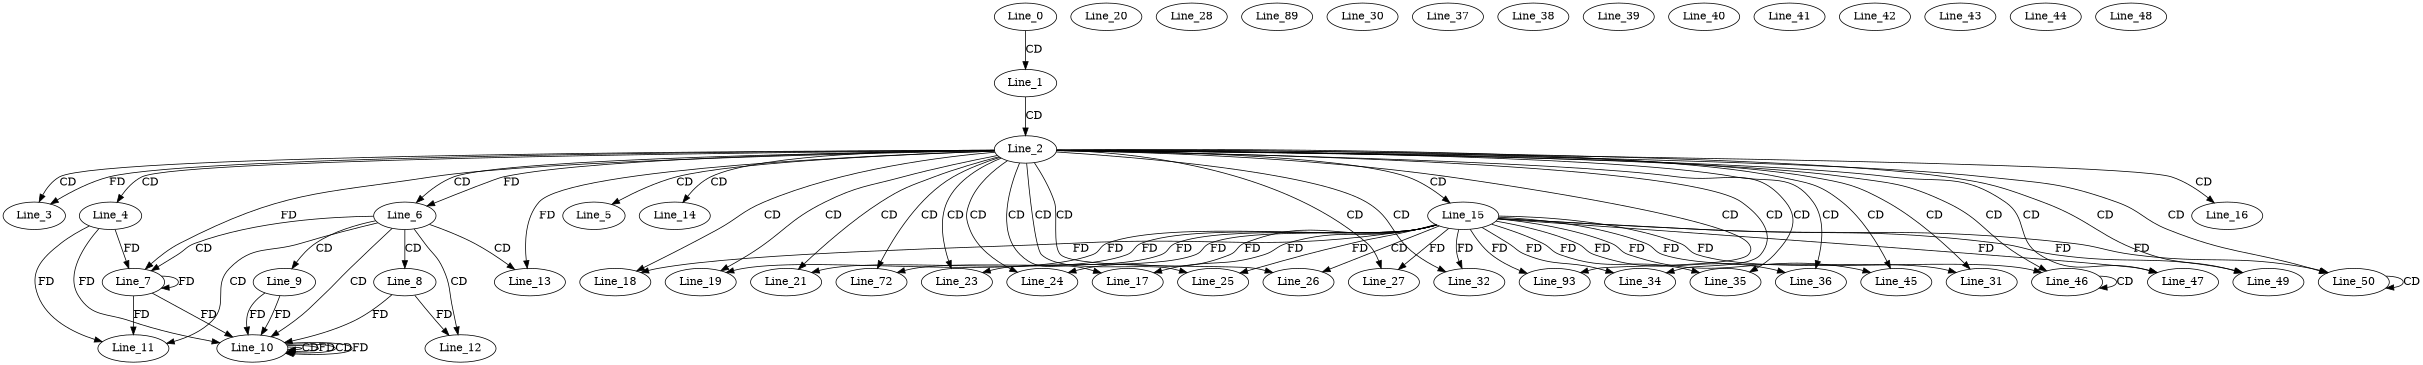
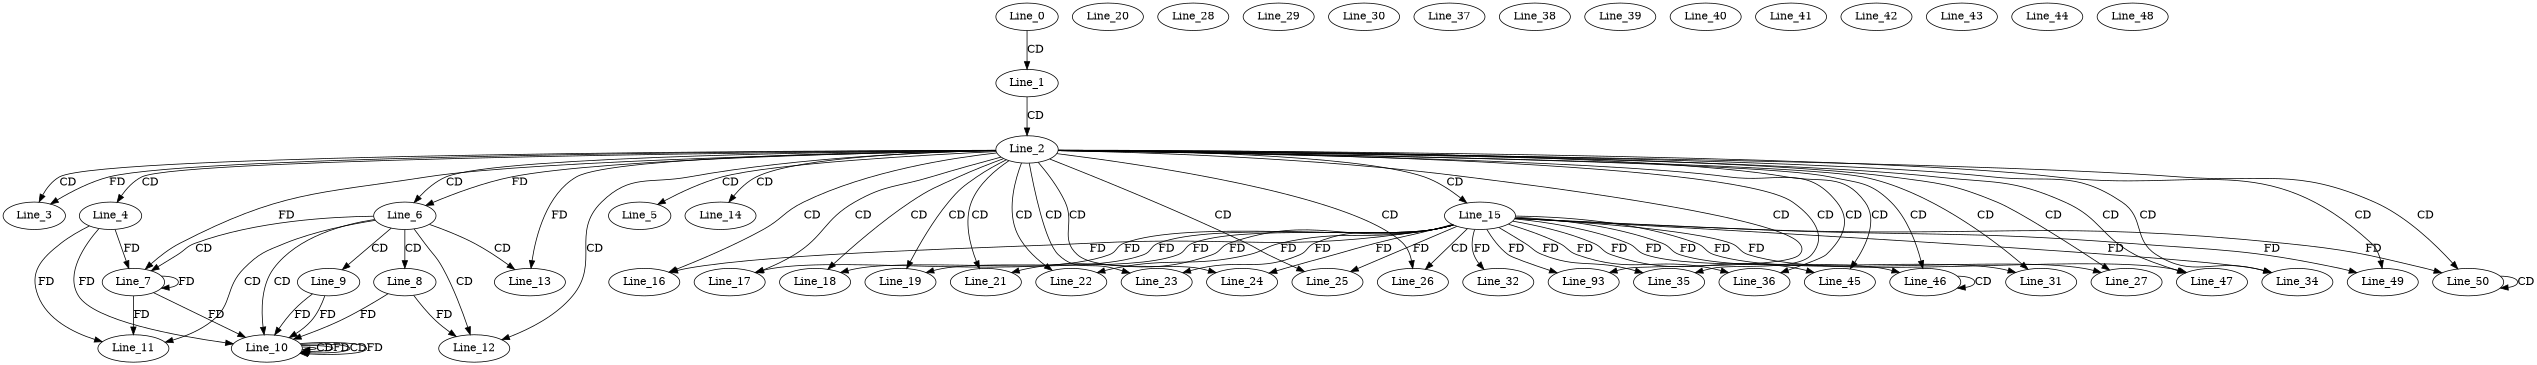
node "Line_89": label "Line_89" -> "Line_29"
edge "Line_2" -> "Line_32": now "Line_2" -> "Line_12"
edge "Line_15" -> "Line_16": added, label "FD"
node "Line_72": label "Line_72" -> "Line_22"
